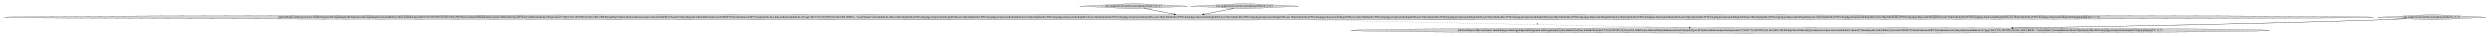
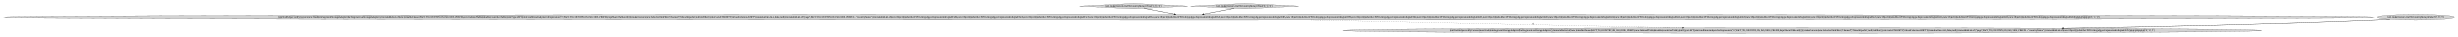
node "test_makeCursors_factToCountryAlwaysFalse['0', '0', '1']": shape diamond -> ellipse
